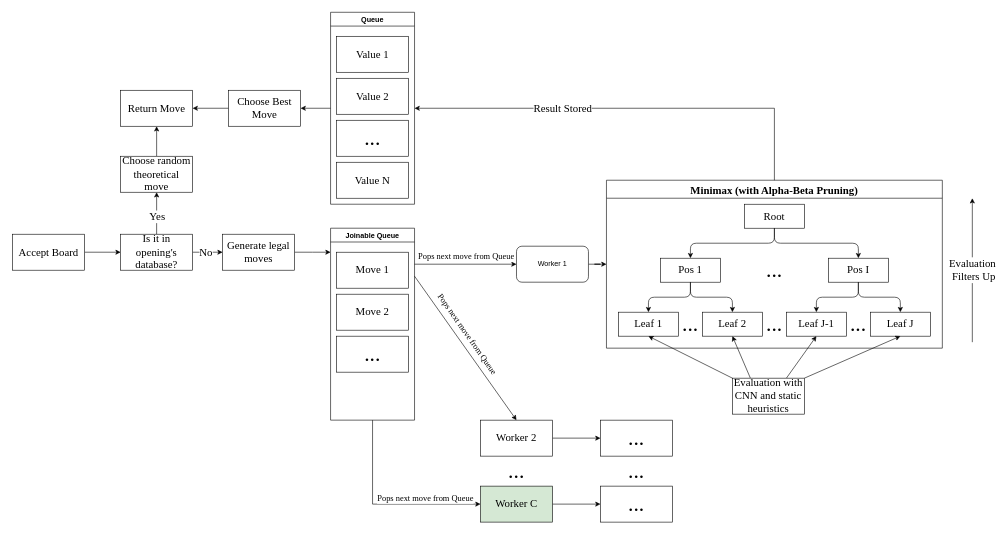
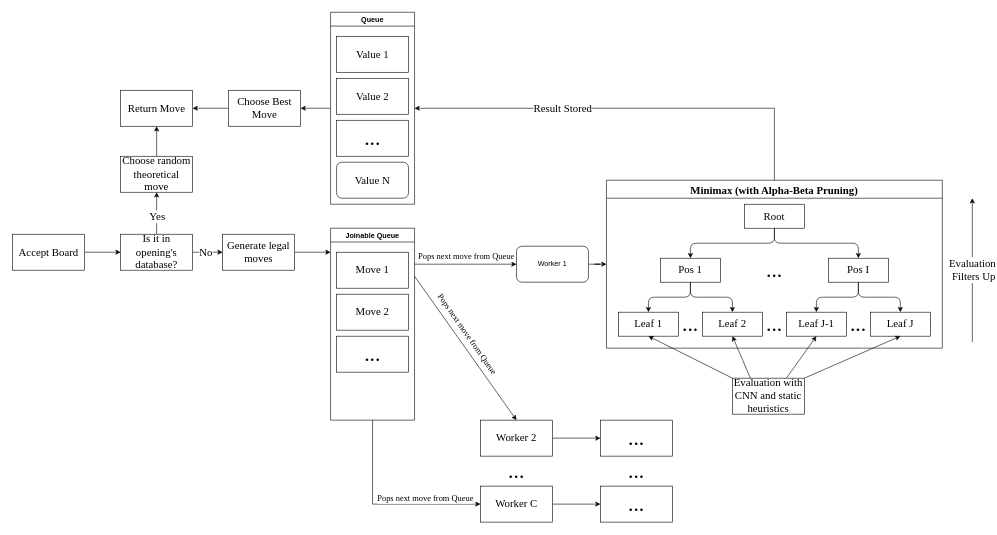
node "Value N": shape rectangle -> rounded rectangle
node "Worker C": fillcolor #d5e8d4 -> #ffffff
